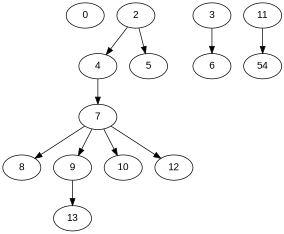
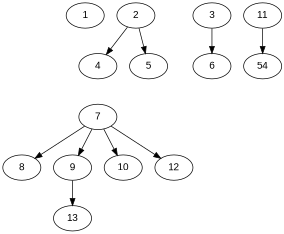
node "0": label "0" -> "1"
edge "4" -> "7": removed
